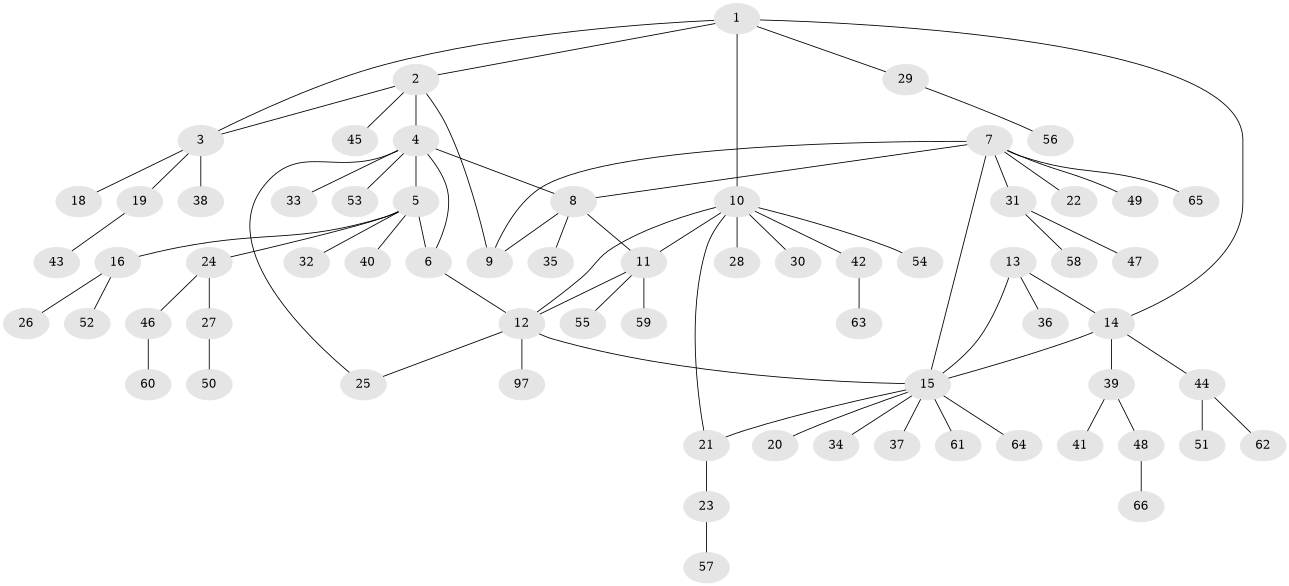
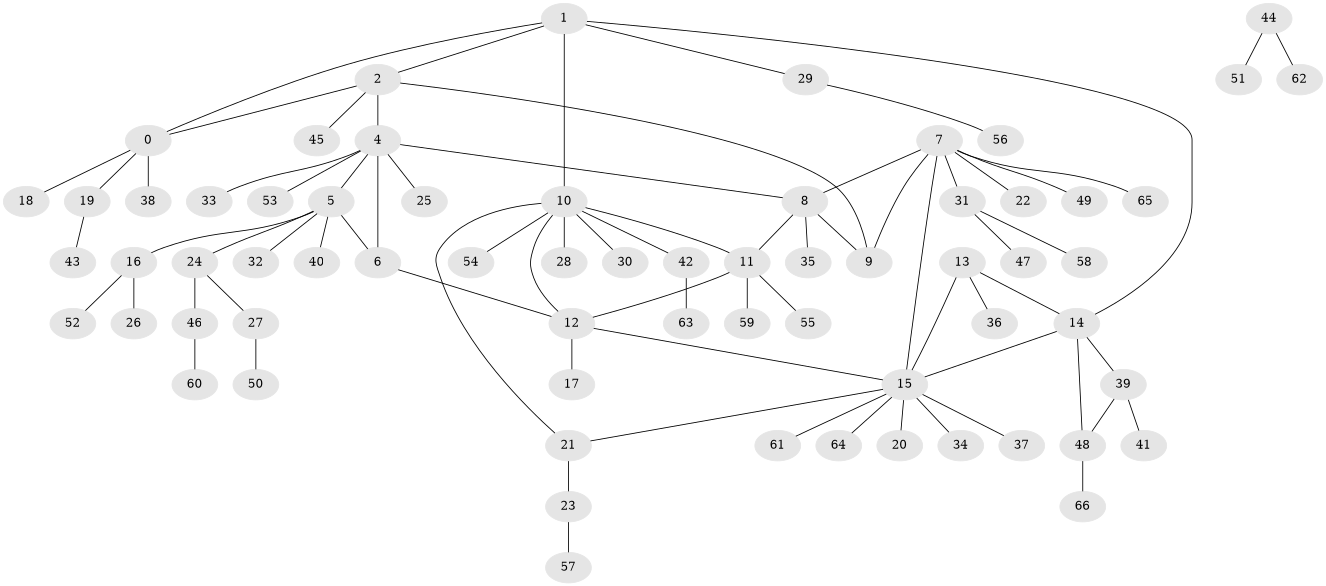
node "3": label "3" -> "0"
edge "12" -- "25": removed
edge "14" -- "44": now "14" -- "48"
node "97": label "97" -> "17"
